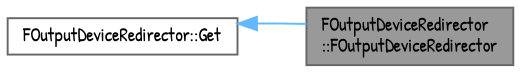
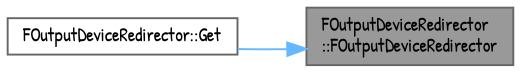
edge "FOutputDeviceRedirector ::FOutputDeviceRedirector" -> "FOutputDeviceRedirector::Get": reversed
